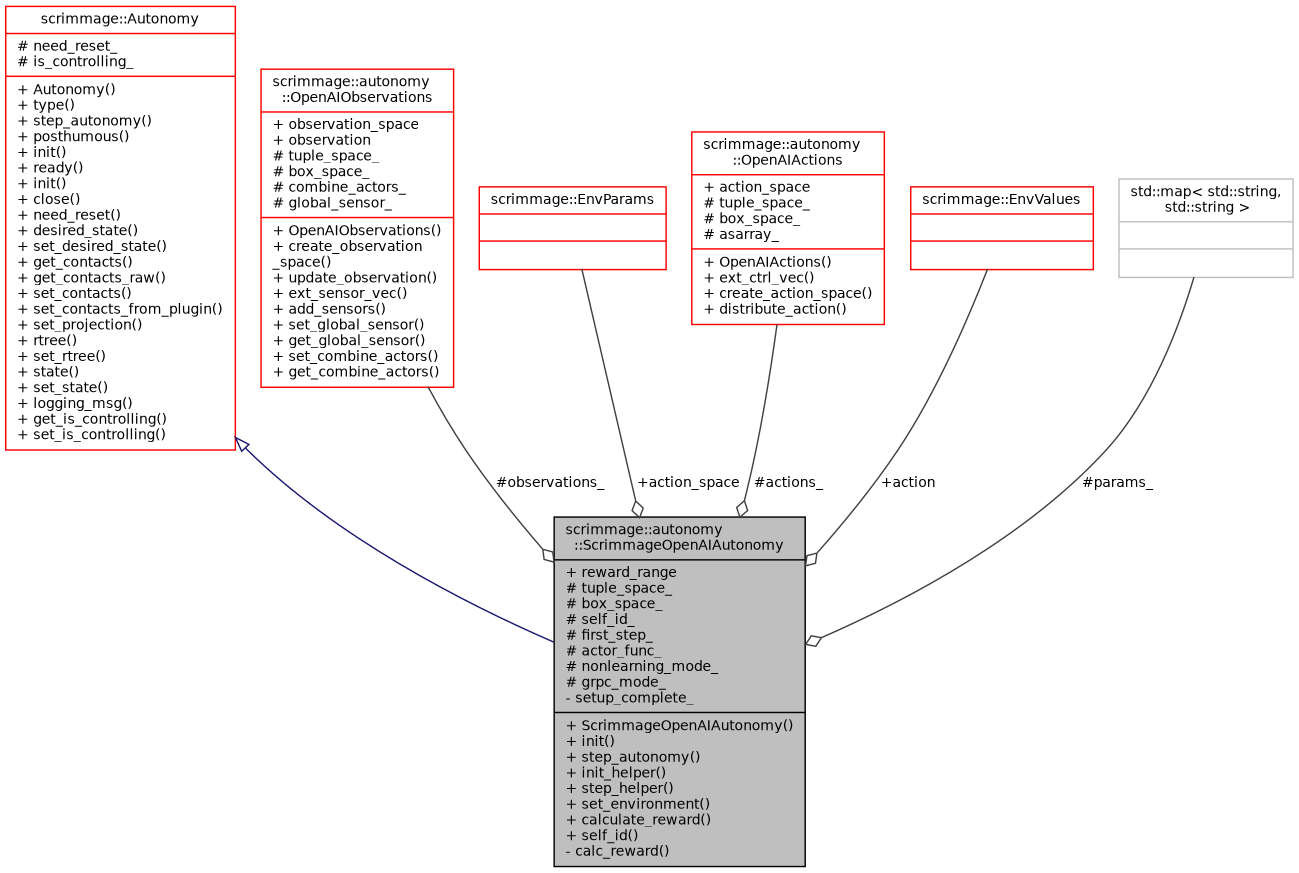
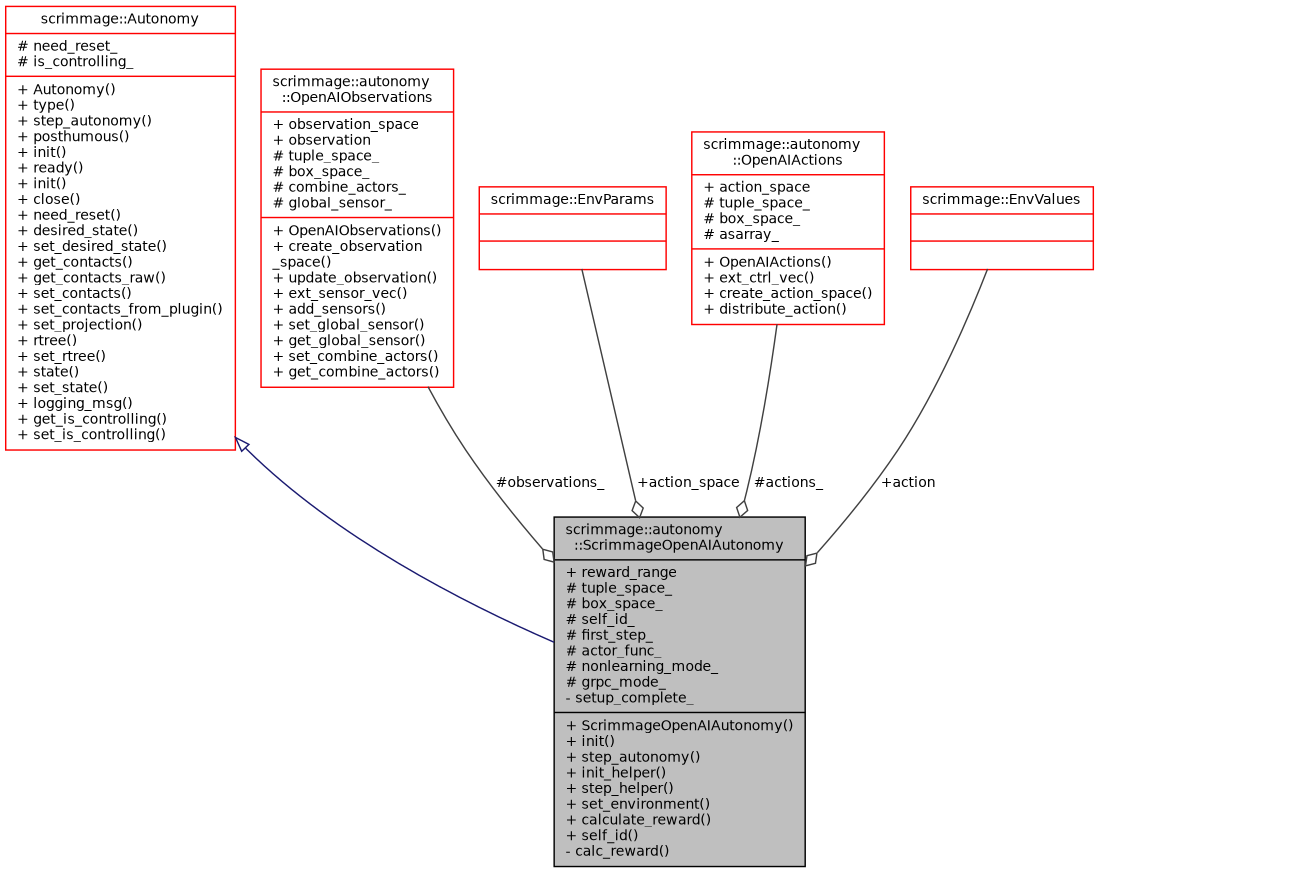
node "std::map< std::string,": removed
